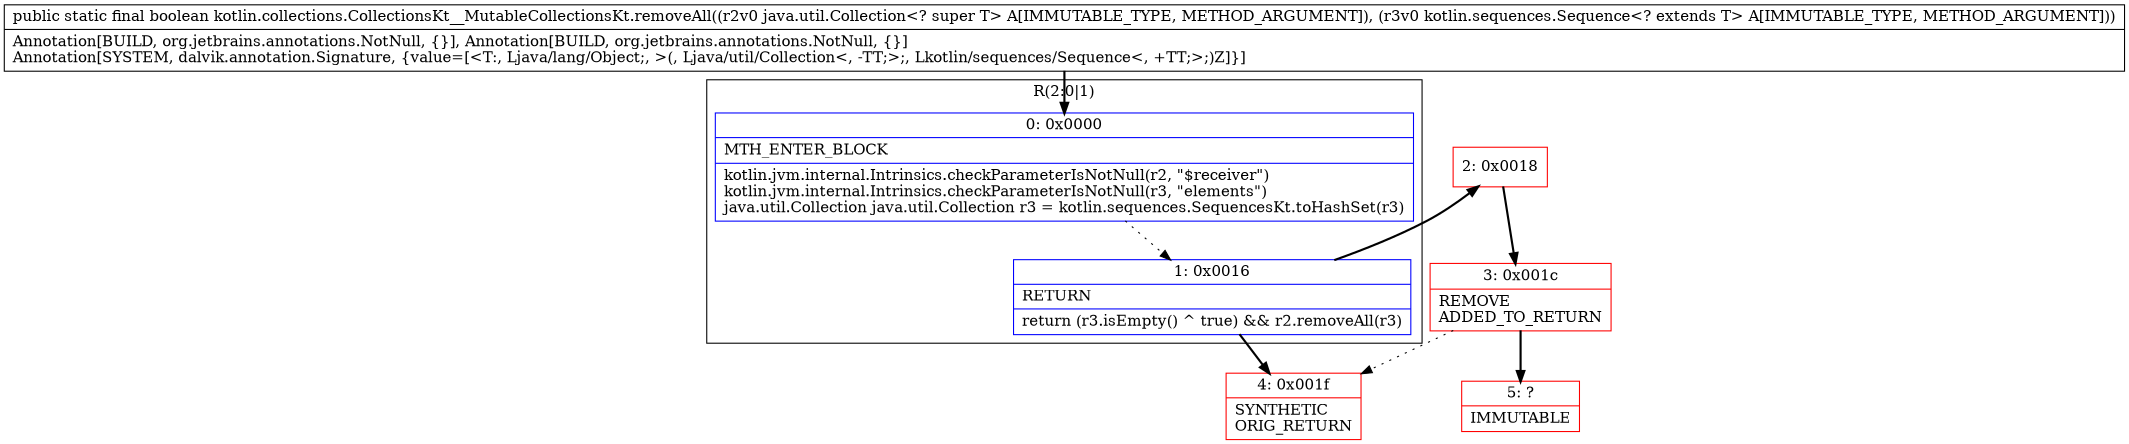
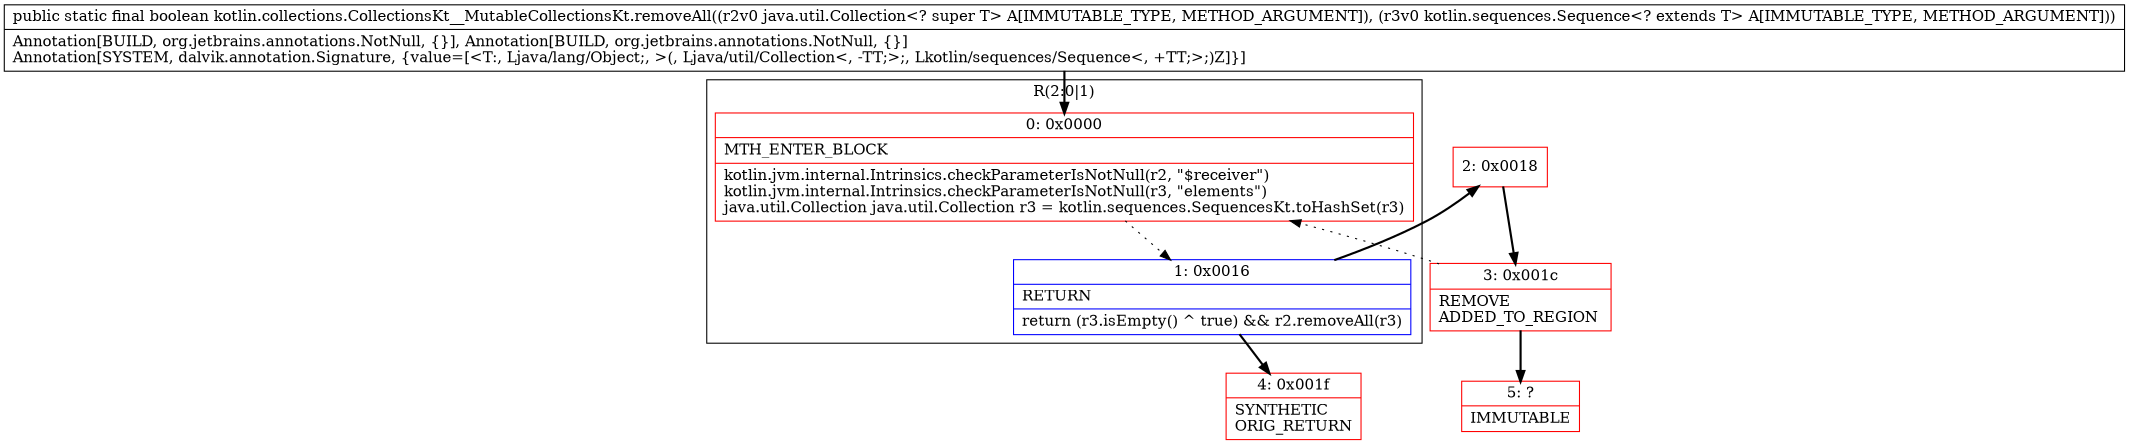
node "0: 0x0000": color blue -> red
node "3: 0x001c": text "ADDED_TO_RETURN" -> "ADDED_TO_REGION"
edge "3: 0x001c" -> "4: 0x001f": now "3: 0x001c" -> "0: 0x0000"
